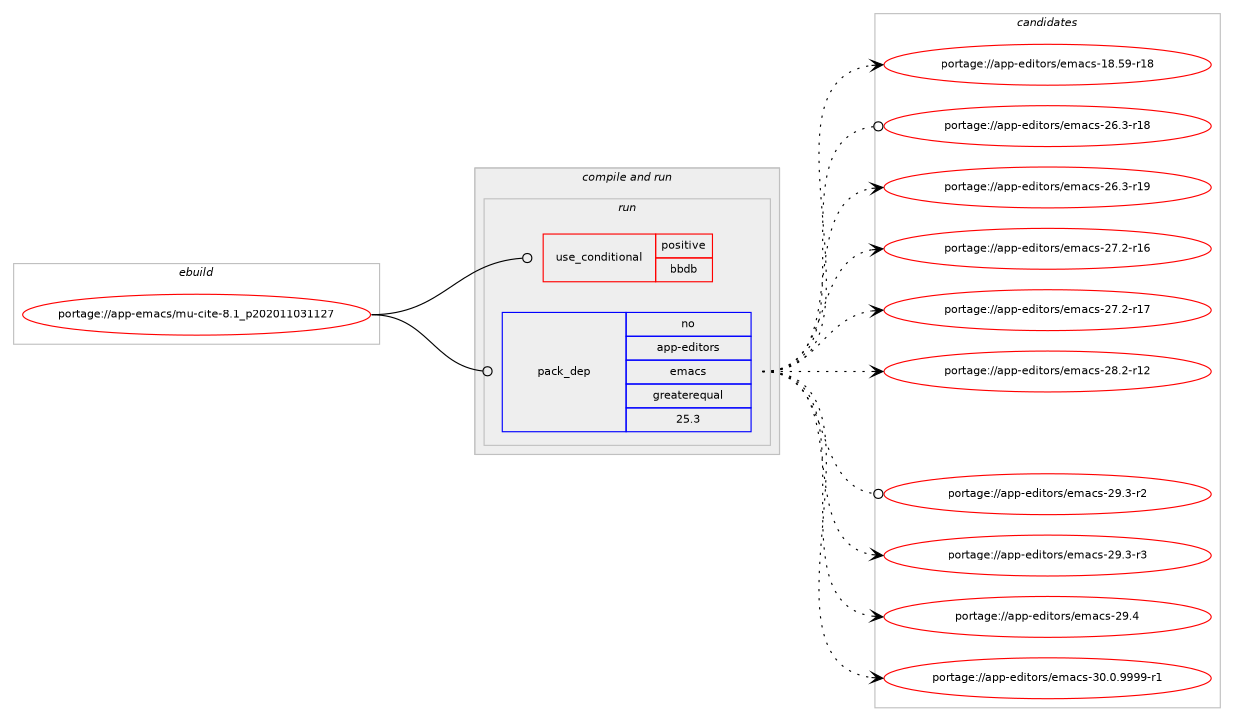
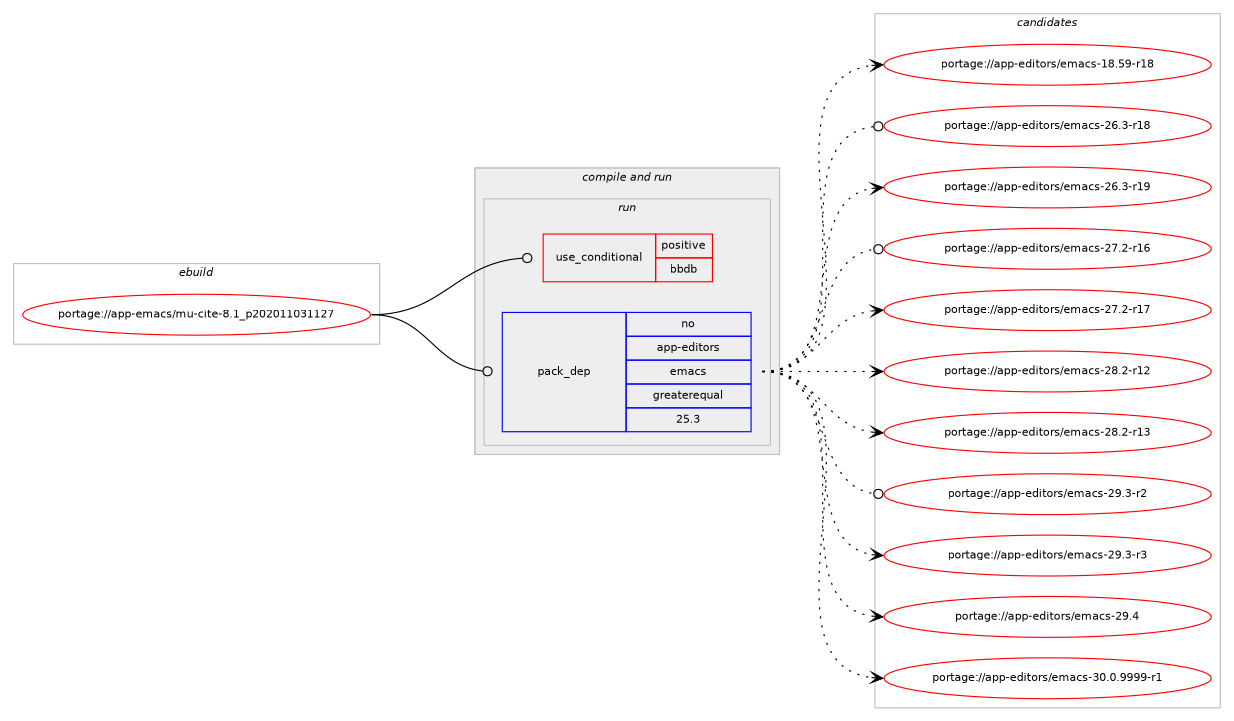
edge "pack_dep" -> "portage://app-editors/emacs-27.2-r16": arrowhead vee -> odot
node "portage://app-editors/emacs-28.2-r13": added
